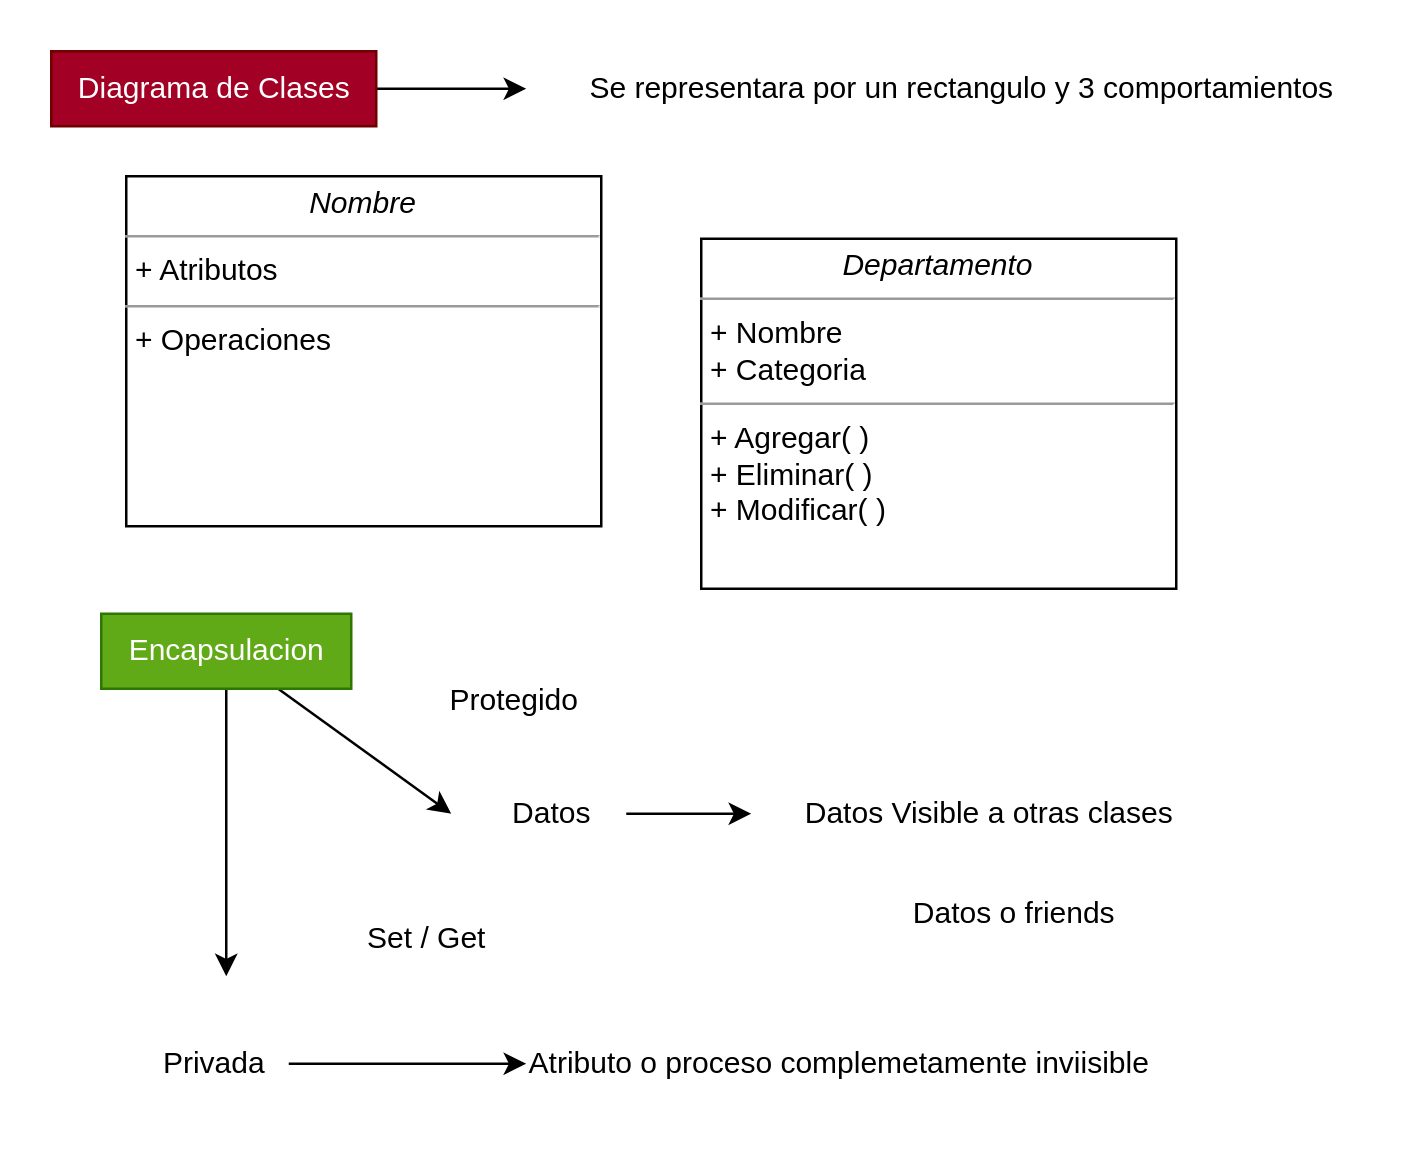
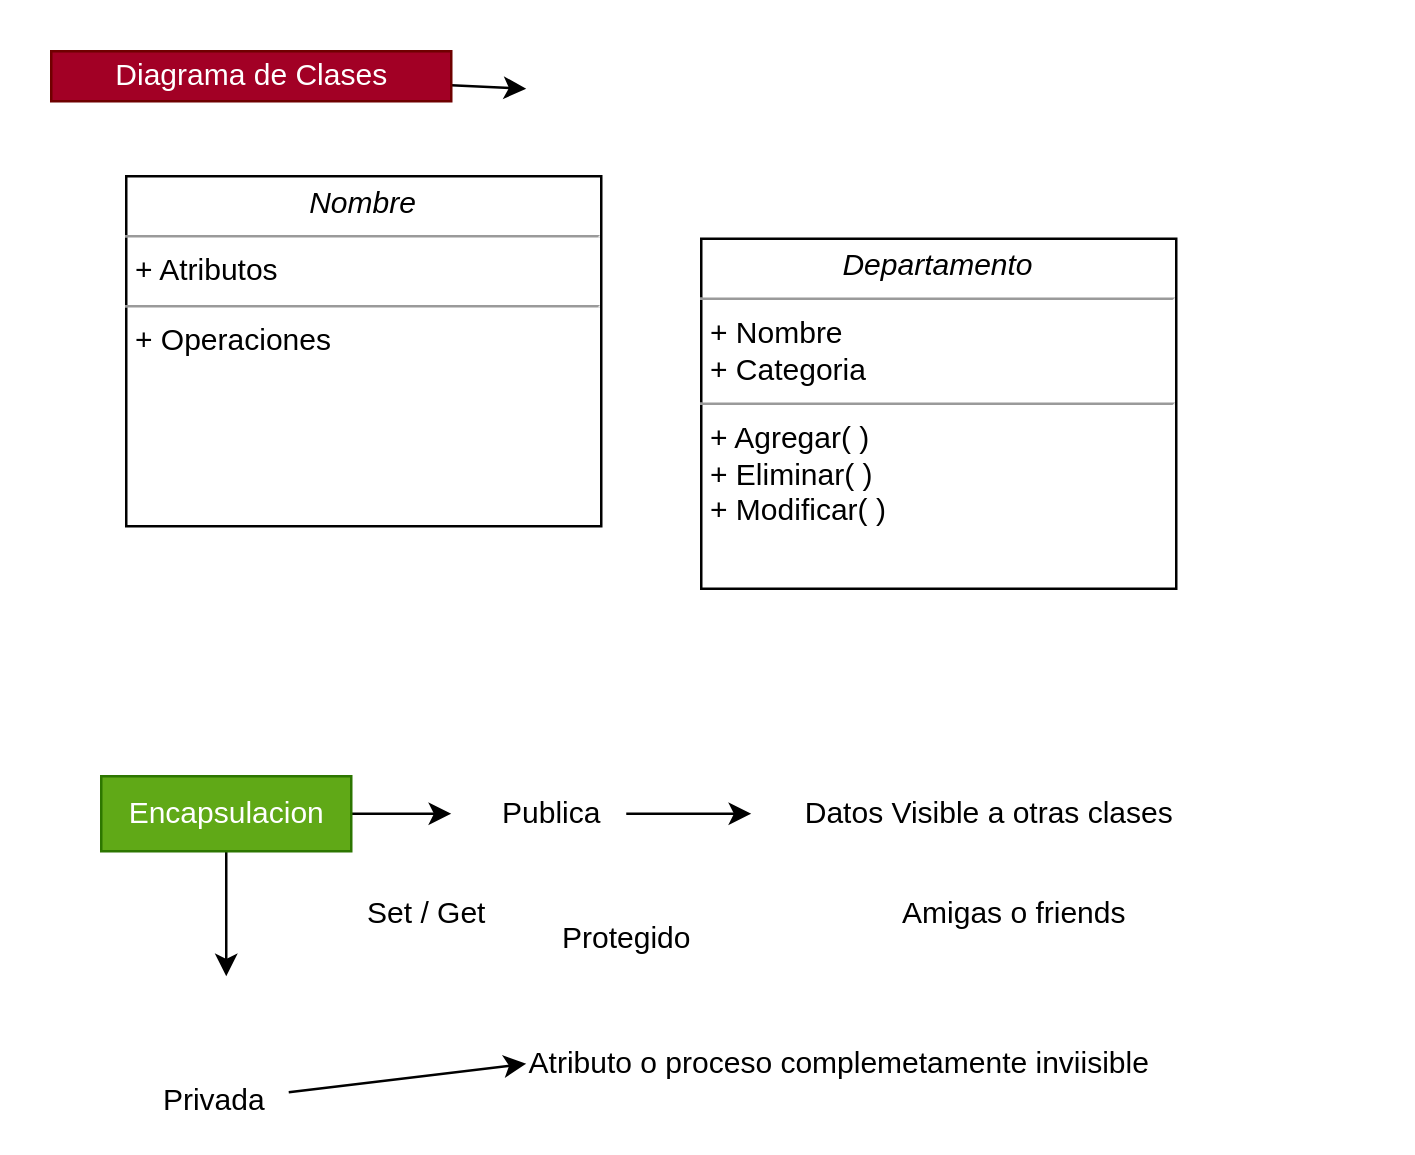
node "Diagrama de Clases": size 325x75 -> 400x50
node "Se representara por un rectangulo y 3 comportamientos": removed
node "Encapsulacion": moved (226, 651) -> (226, 814)
node "Protegido": moved (514, 701) -> (626, 939)
node "Datos": label "Datos" -> "Publica"
node "Datos o friends": label "Datos o friends" -> "Amigas o friends"
node "Set / Get": moved (426, 939) -> (426, 914)
node "Privada": moved (214, 1064) -> (214, 1101)
